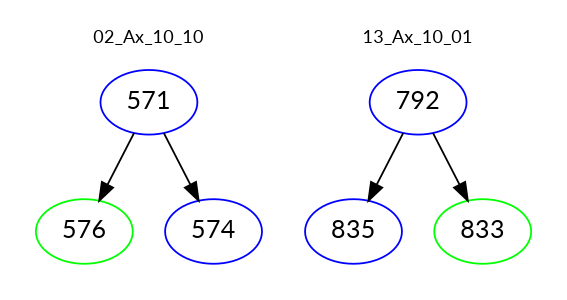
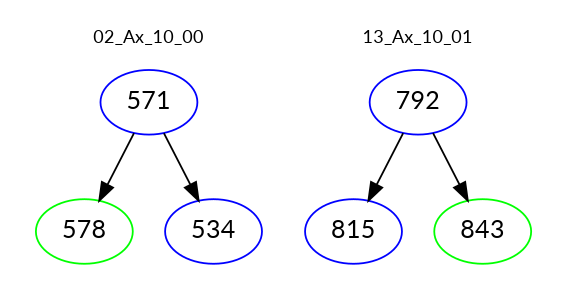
cluster "02_Ax_10_10": label "02_Ax_10_10" -> "02_Ax_10_00"
node "576": label "576" -> "578"
node "574": label "574" -> "534"
node "835": label "835" -> "815"
node "833": label "833" -> "843"
